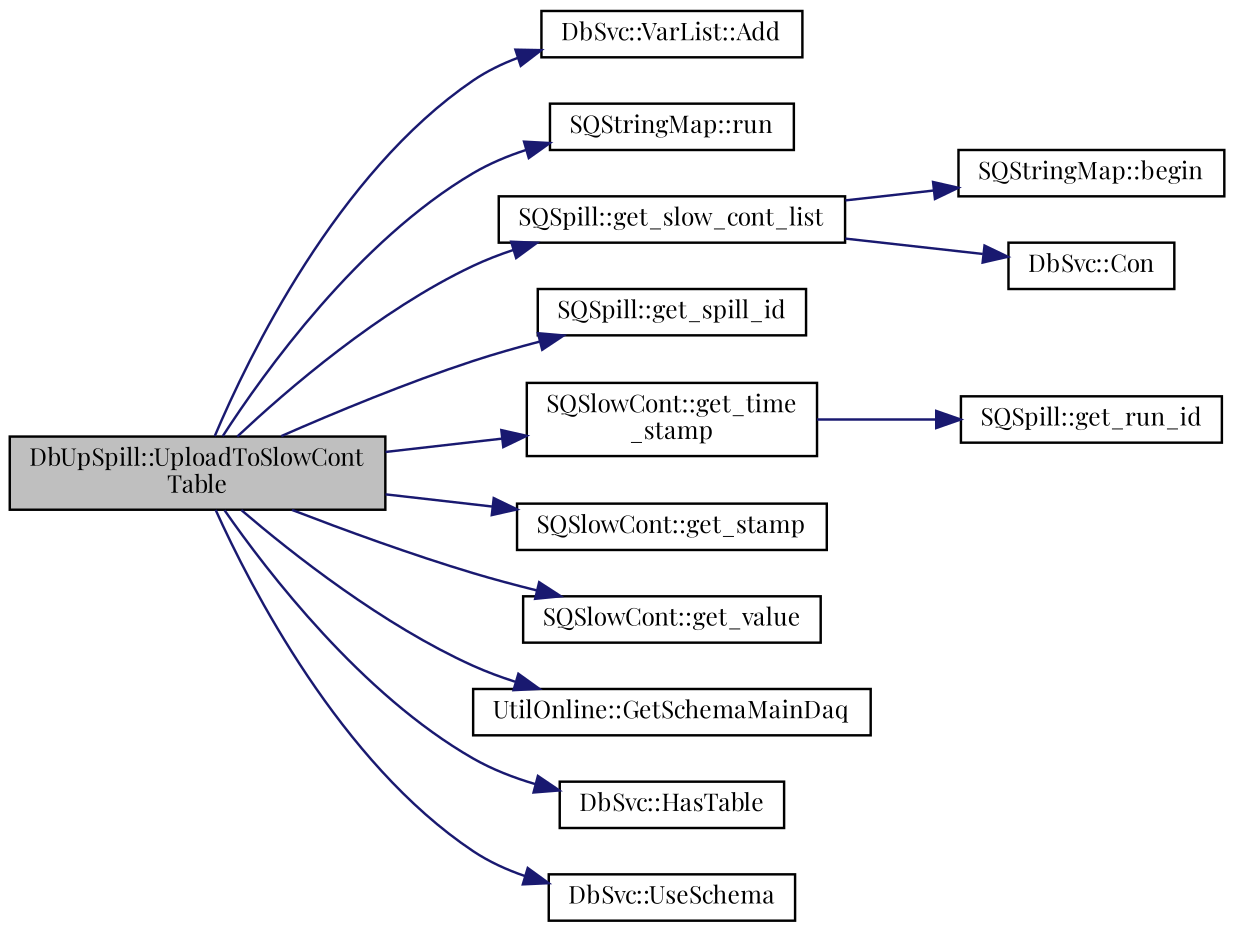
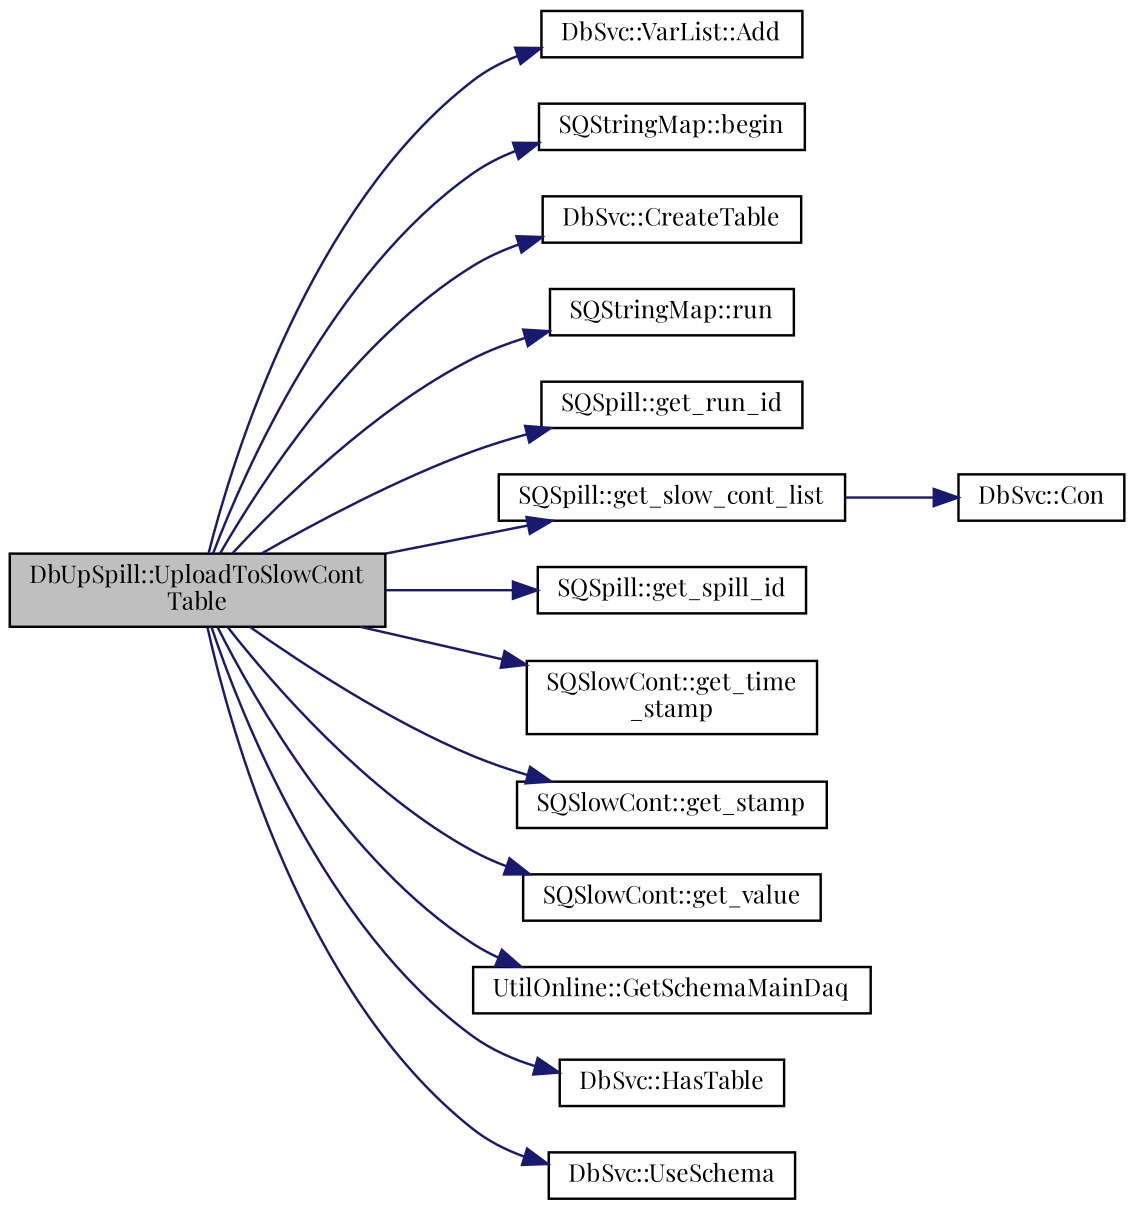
edge "SQSpill::get_slow_cont_list" -> "SQStringMap::begin": now "DbUpSpill::UploadToSlowCont Table" -> "SQStringMap::begin"
node "DbSvc::CreateTable": added
edge "SQSlowCont::get_time _stamp" -> "SQSpill::get_run_id": now "DbUpSpill::UploadToSlowCont Table" -> "SQSpill::get_run_id"
